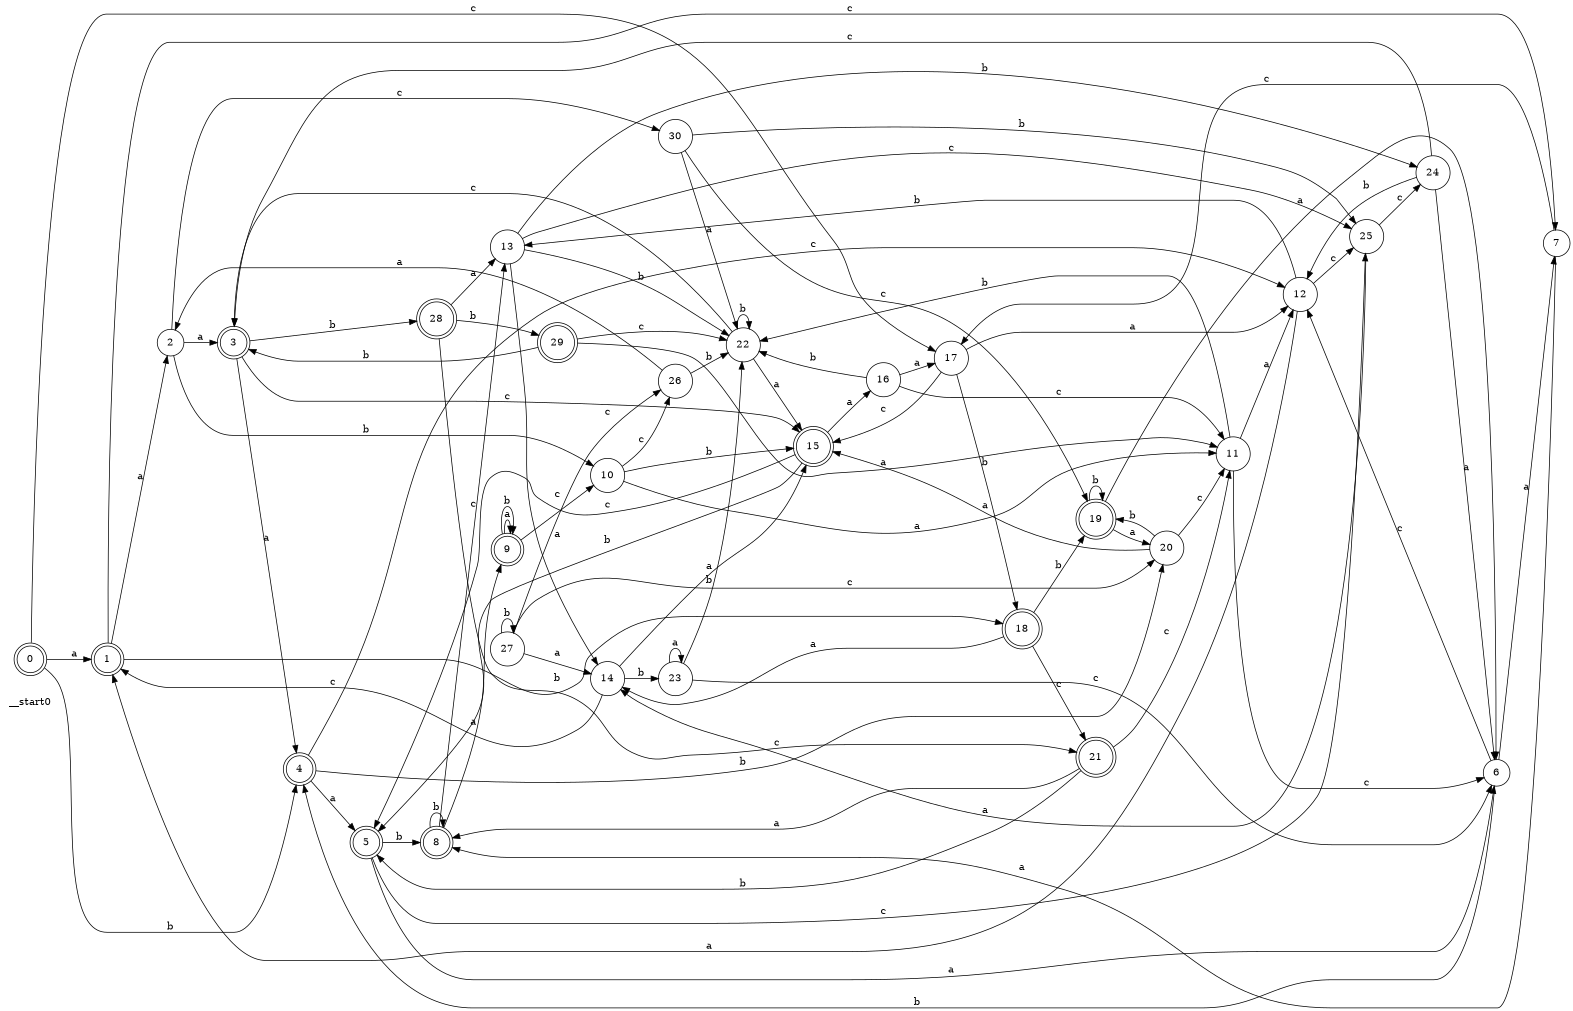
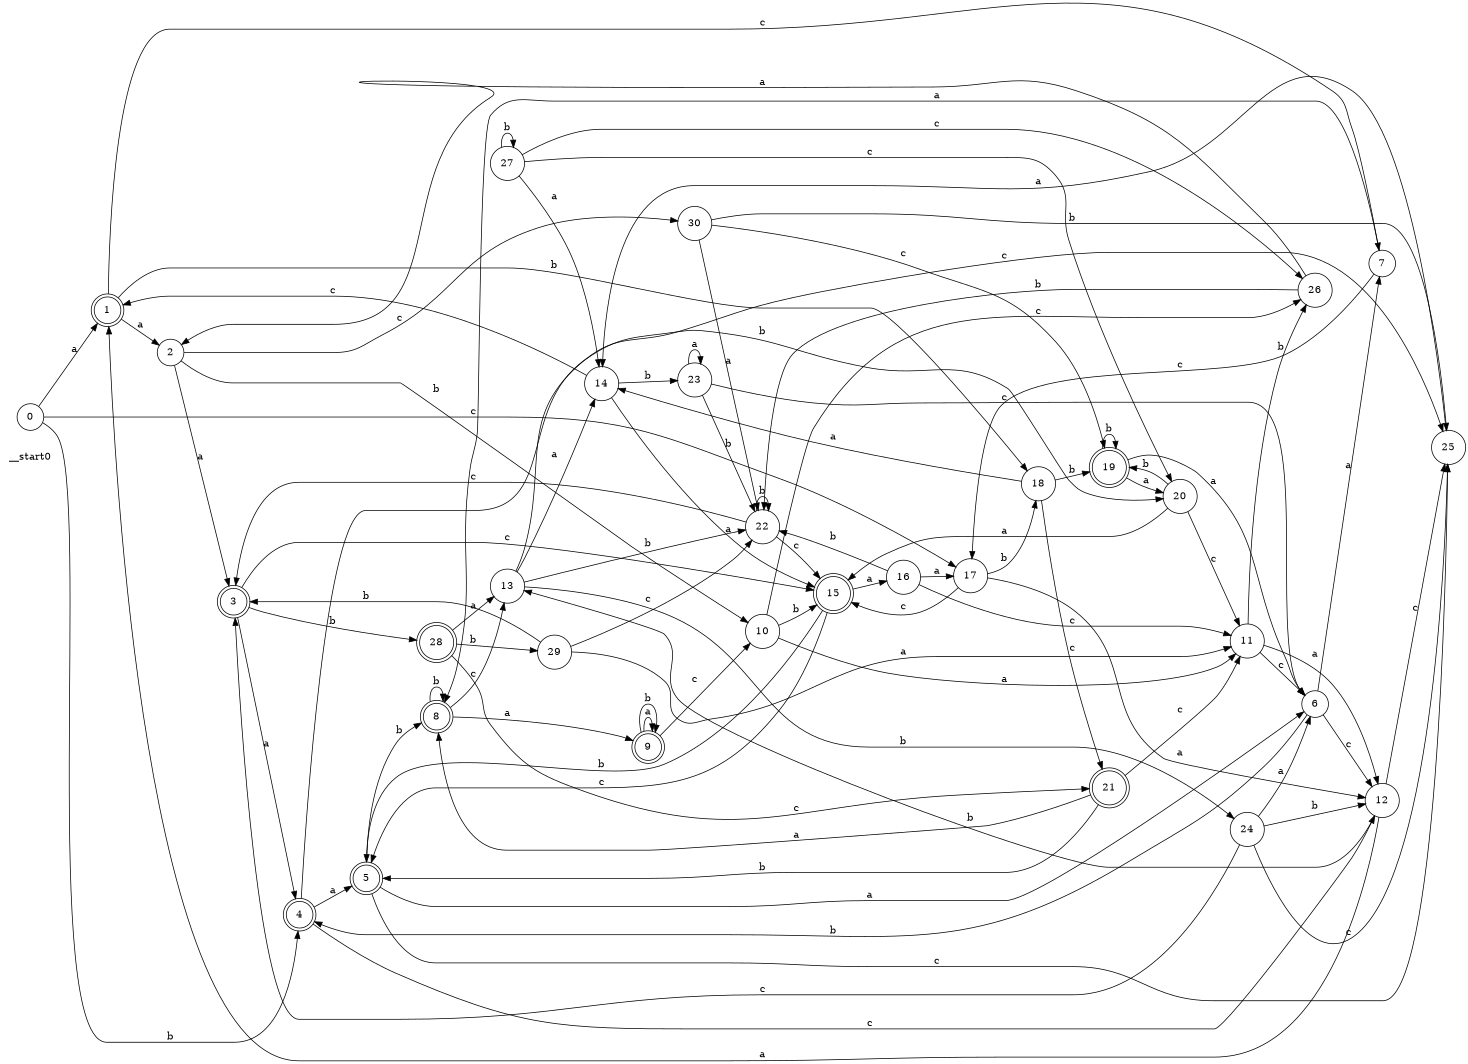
edge "25" -> "24": reversed
edge "11" -> "22": now "11" -> "26"
node "29": shape doublecircle -> circle
edge "22" -> "15": label "a" -> "c"
node "18": shape doublecircle -> circle
node "0": shape doublecircle -> circle
